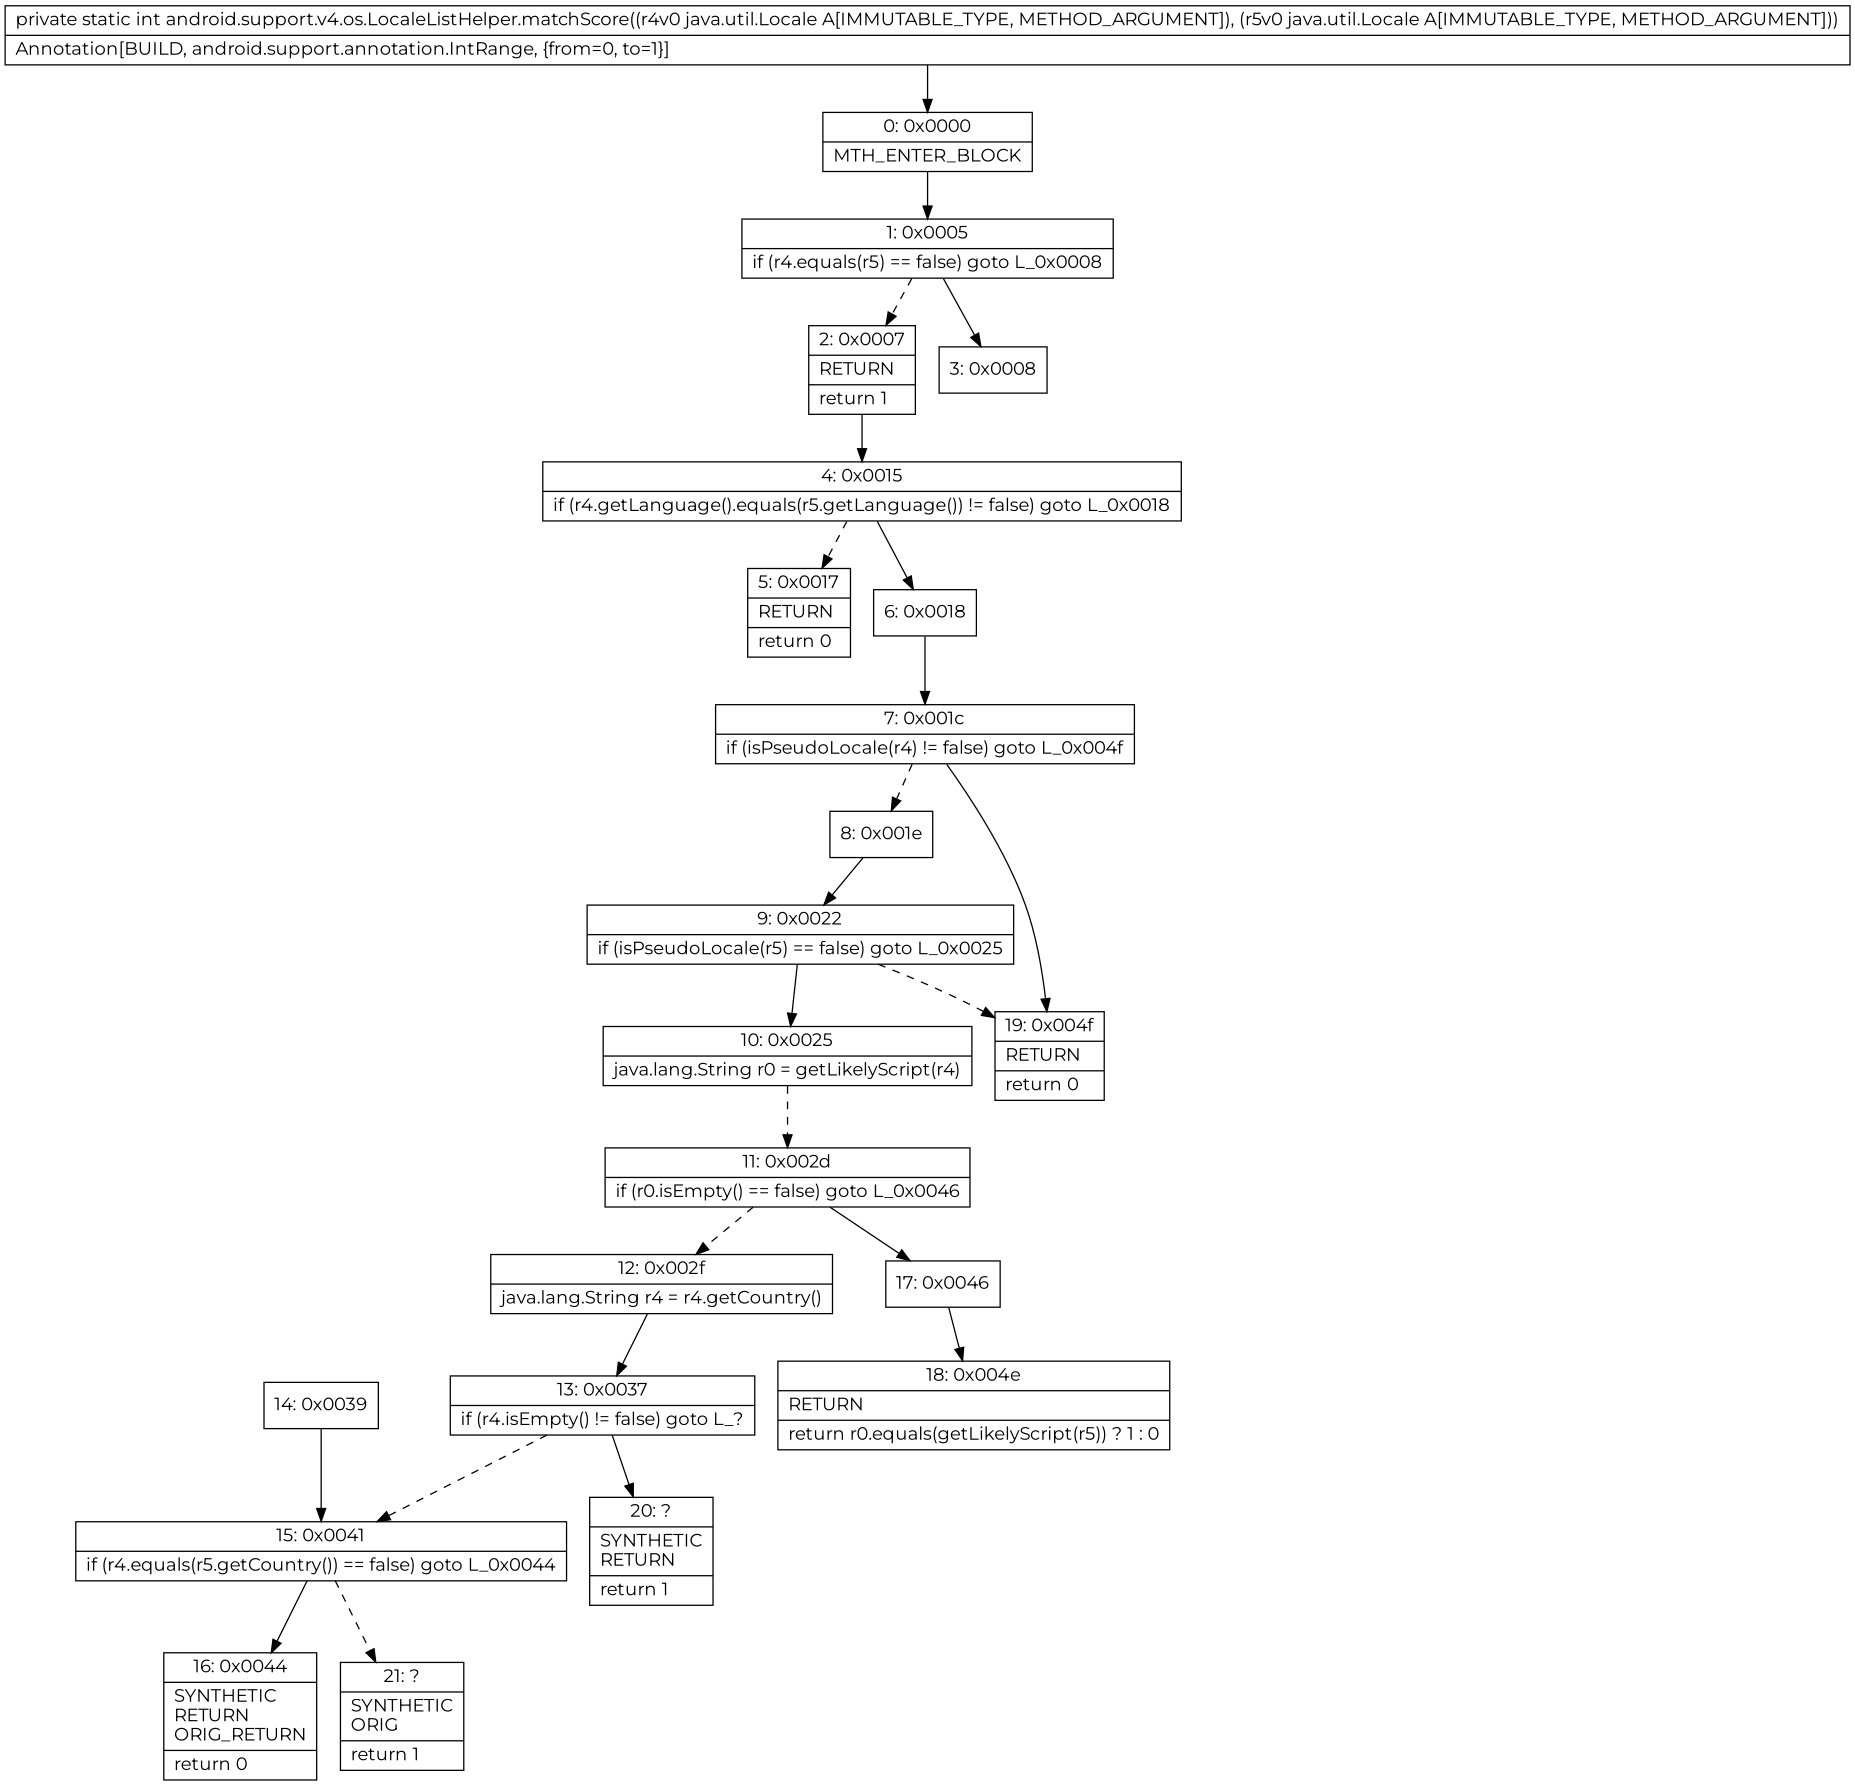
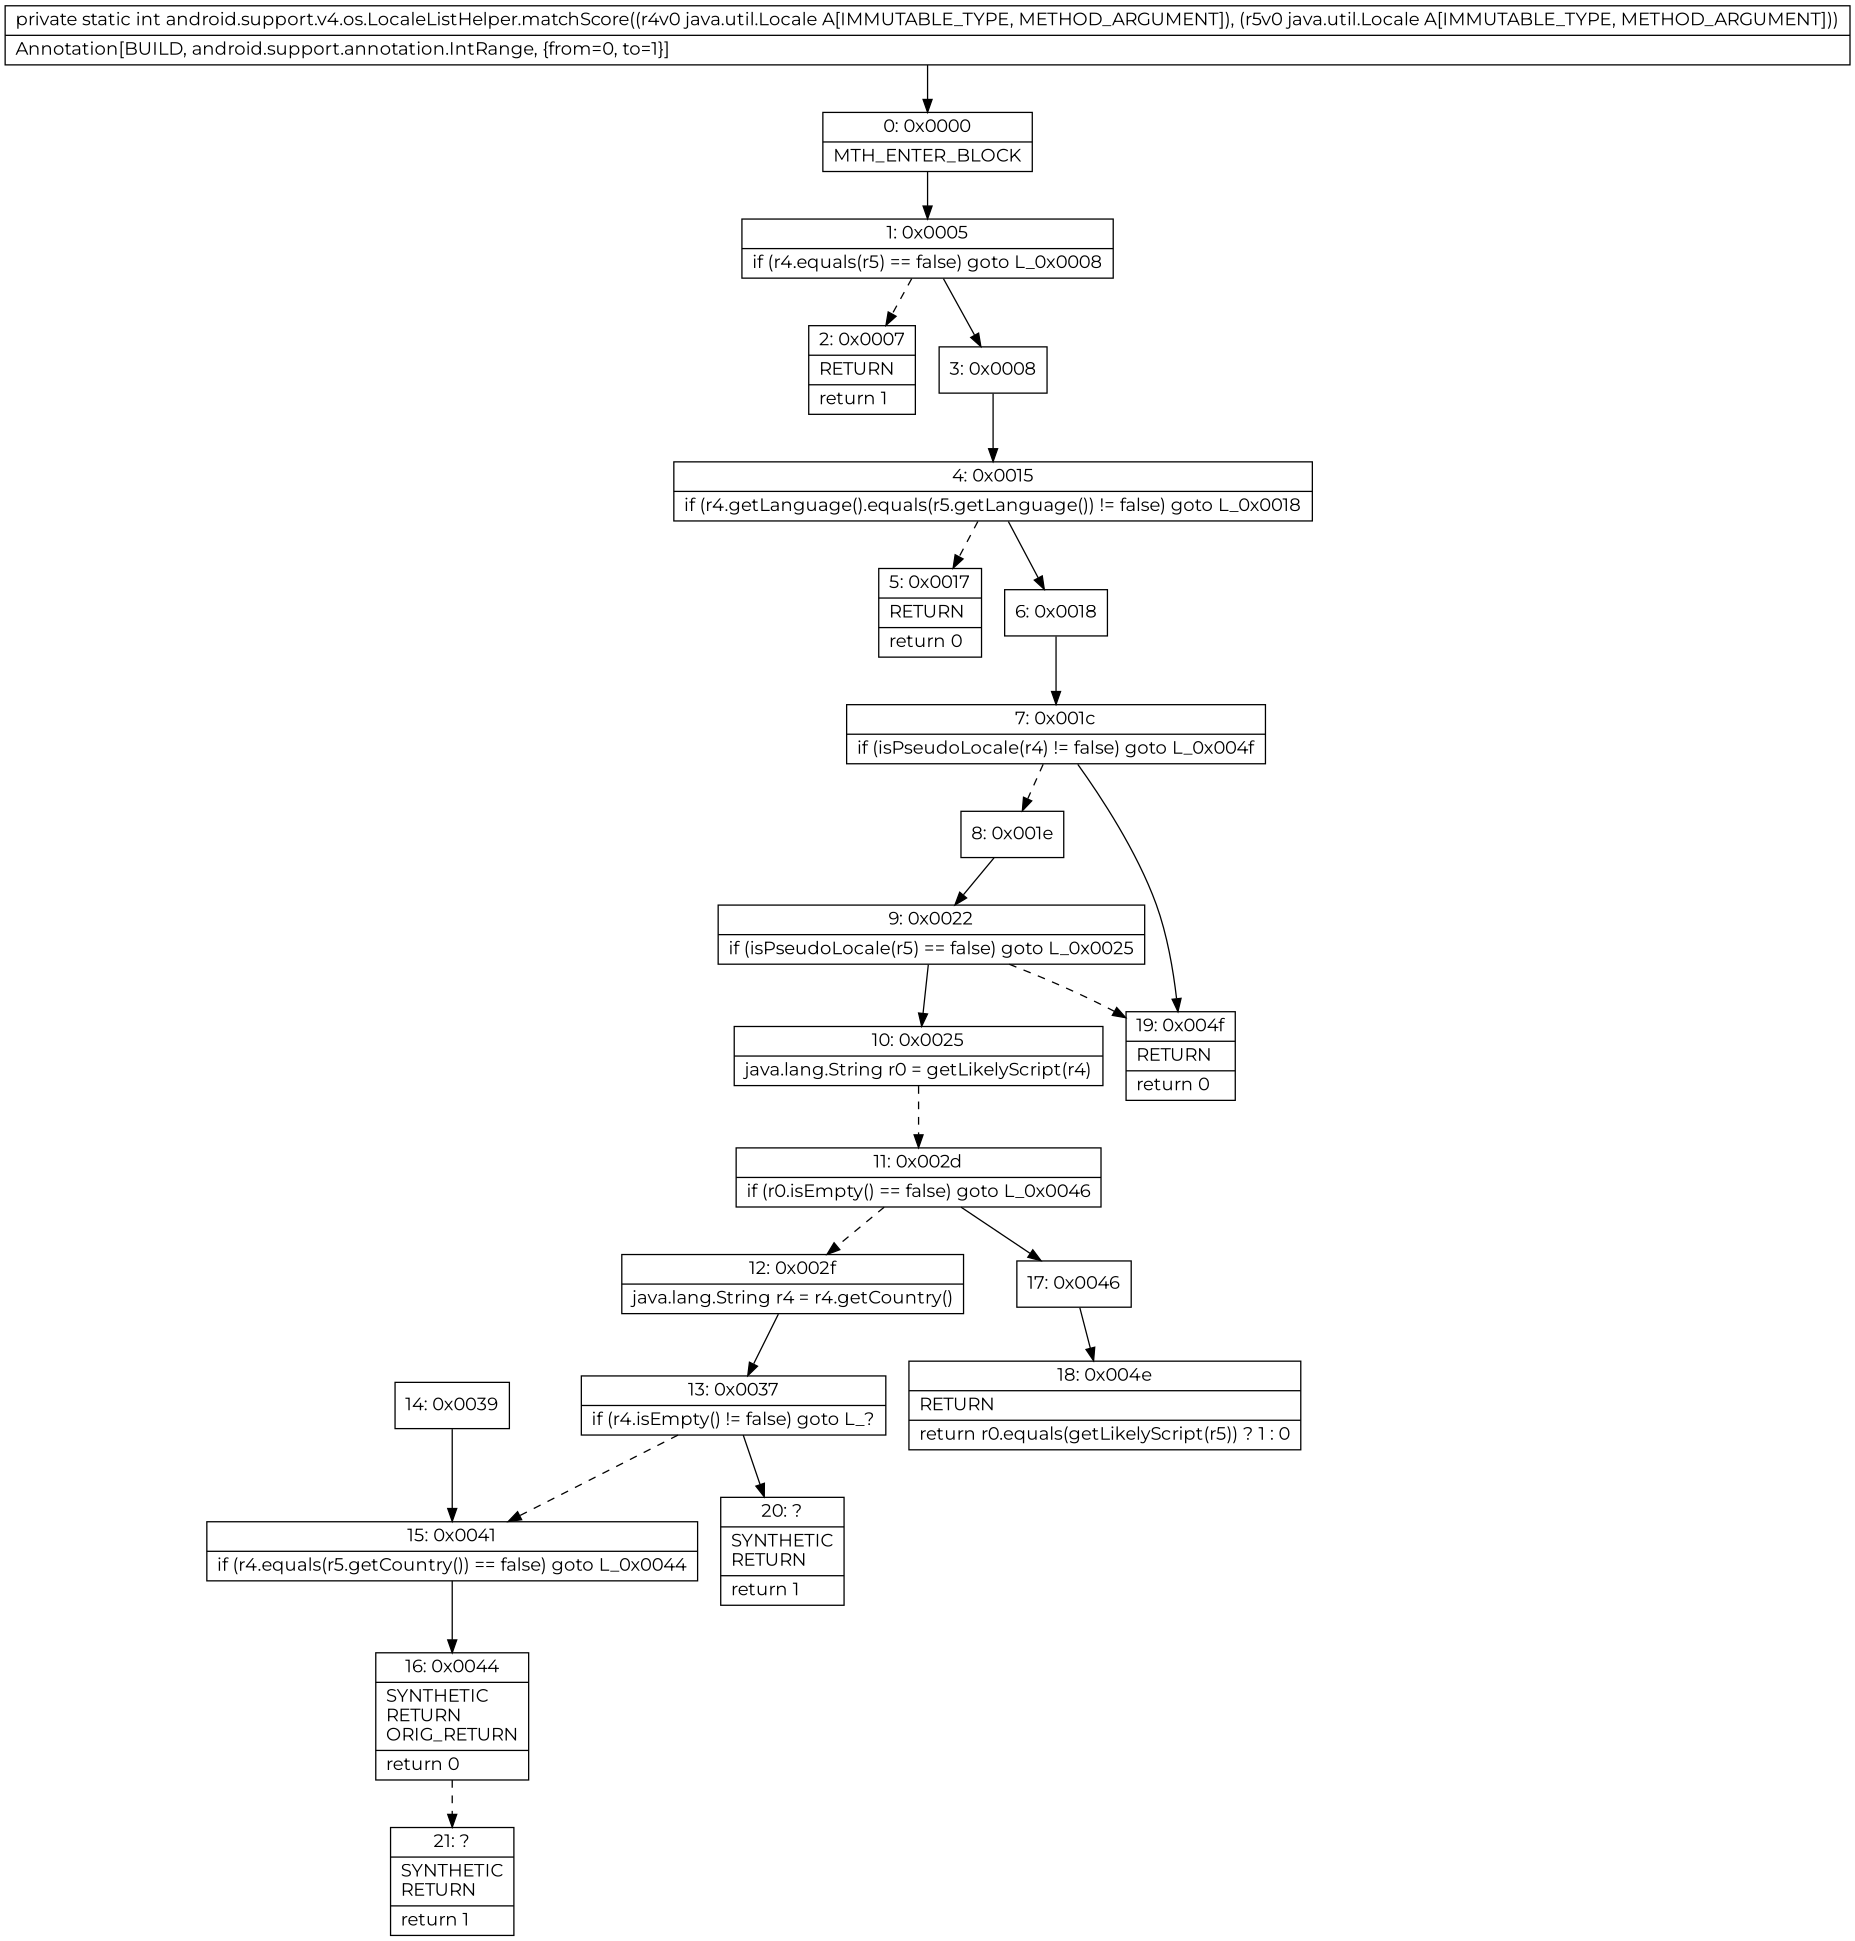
edge "2: 0x0007" -> "4: 0x0015": now "3: 0x0008" -> "4: 0x0015"
edge "15: 0x0041" -> "21: ?": now "16: 0x0044" -> "21: ?"
node "21: ?": text "ORIG" -> "RETURN"
